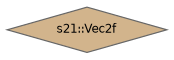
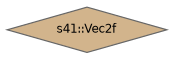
node "s21::Vec2f": label "s21::Vec2f" -> "s41::Vec2f"
